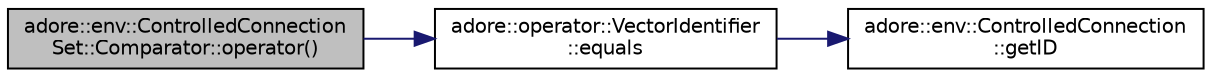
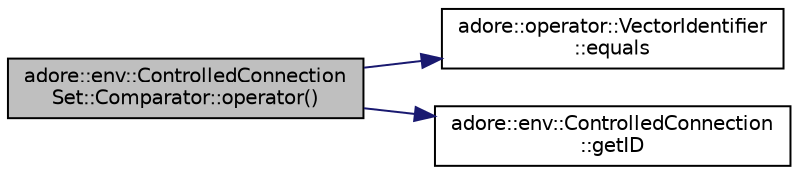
edge "adore::operator::VectorIdentifier ::equals" -> "adore::env::ControlledConnection ::getID": now "adore::env::ControlledConnection Set::Comparator::operator()" -> "adore::env::ControlledConnection ::getID"
